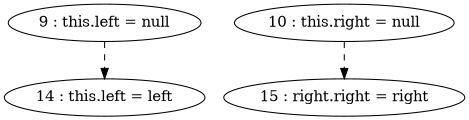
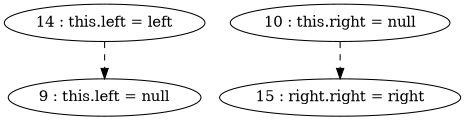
edge "9 : this.left = null" -> "14 : this.left = left": reversed
